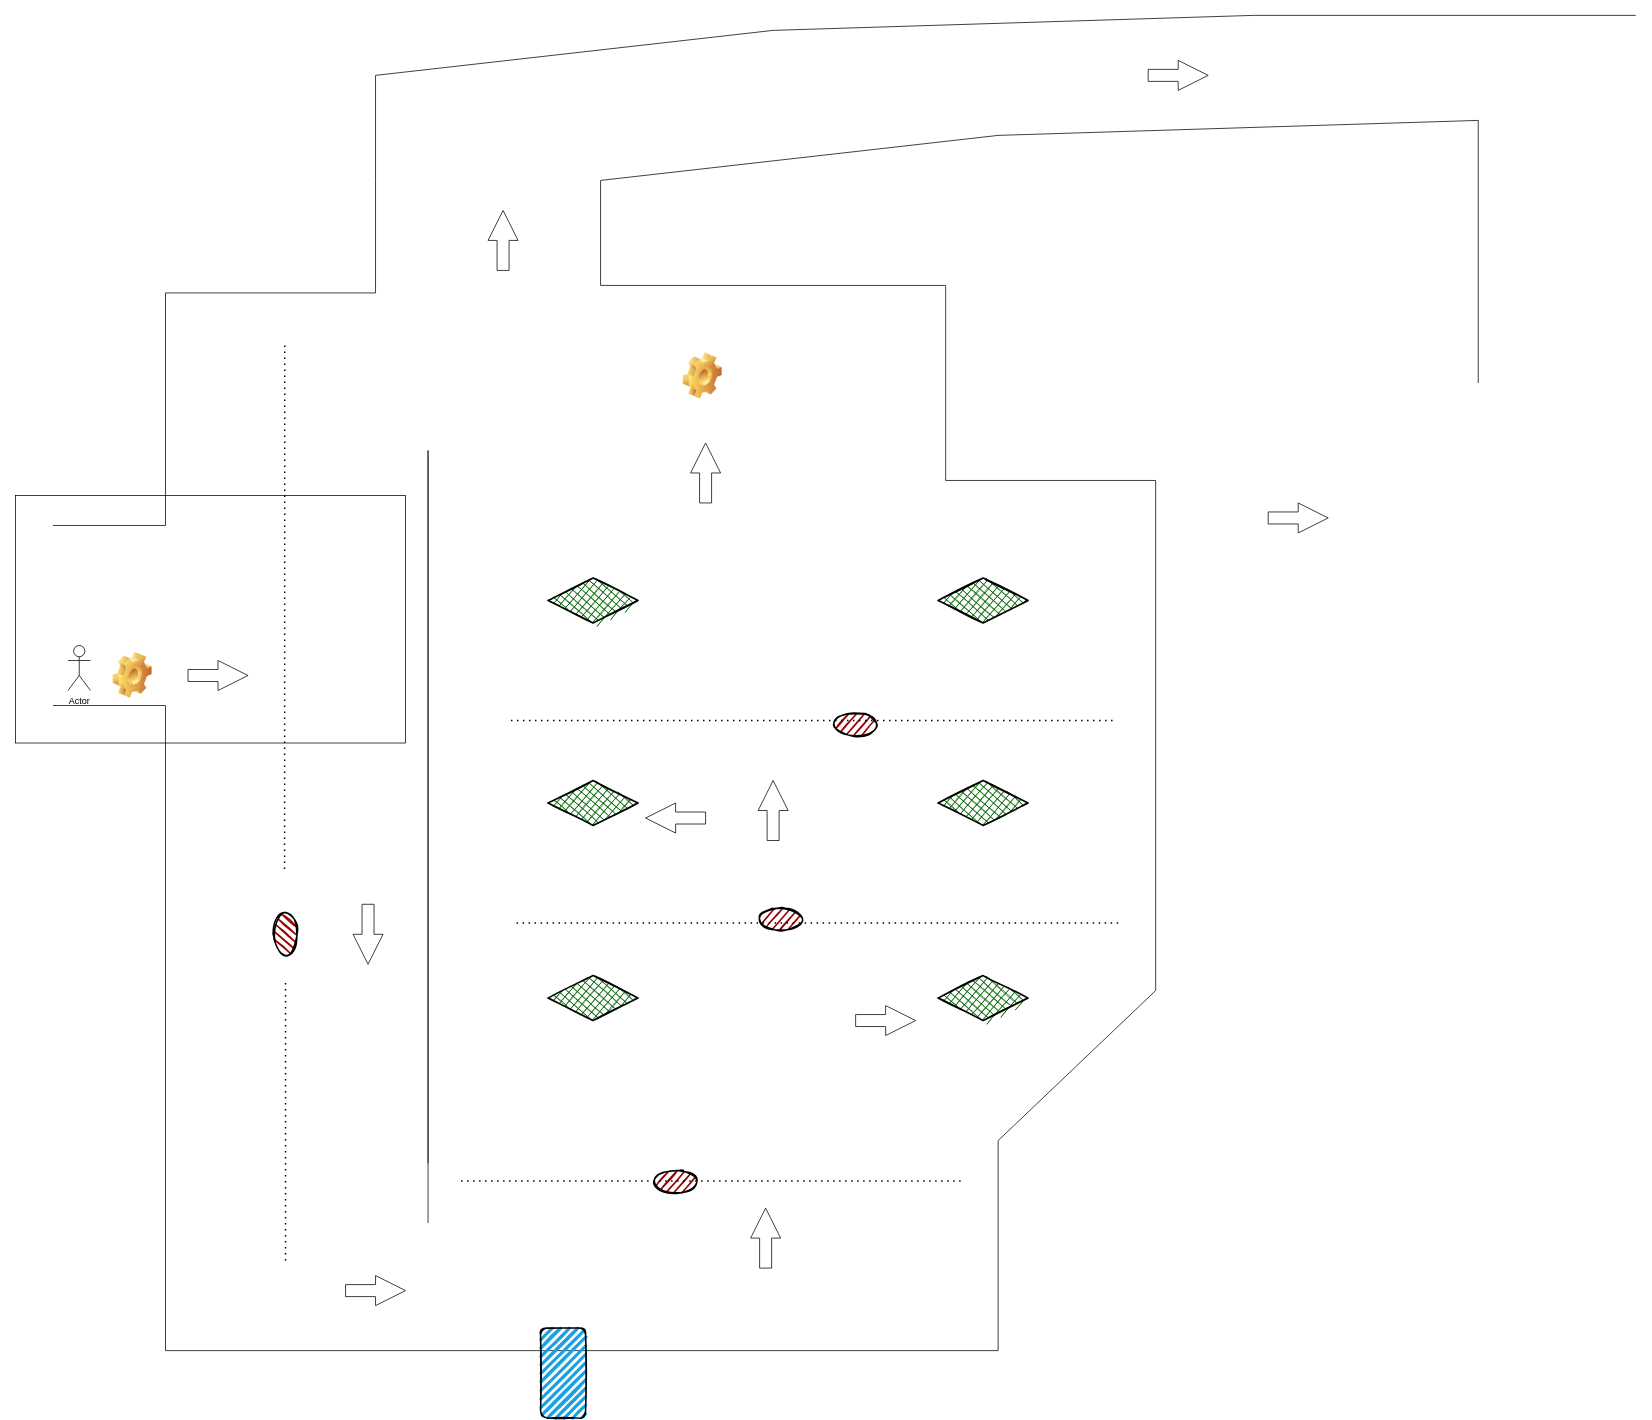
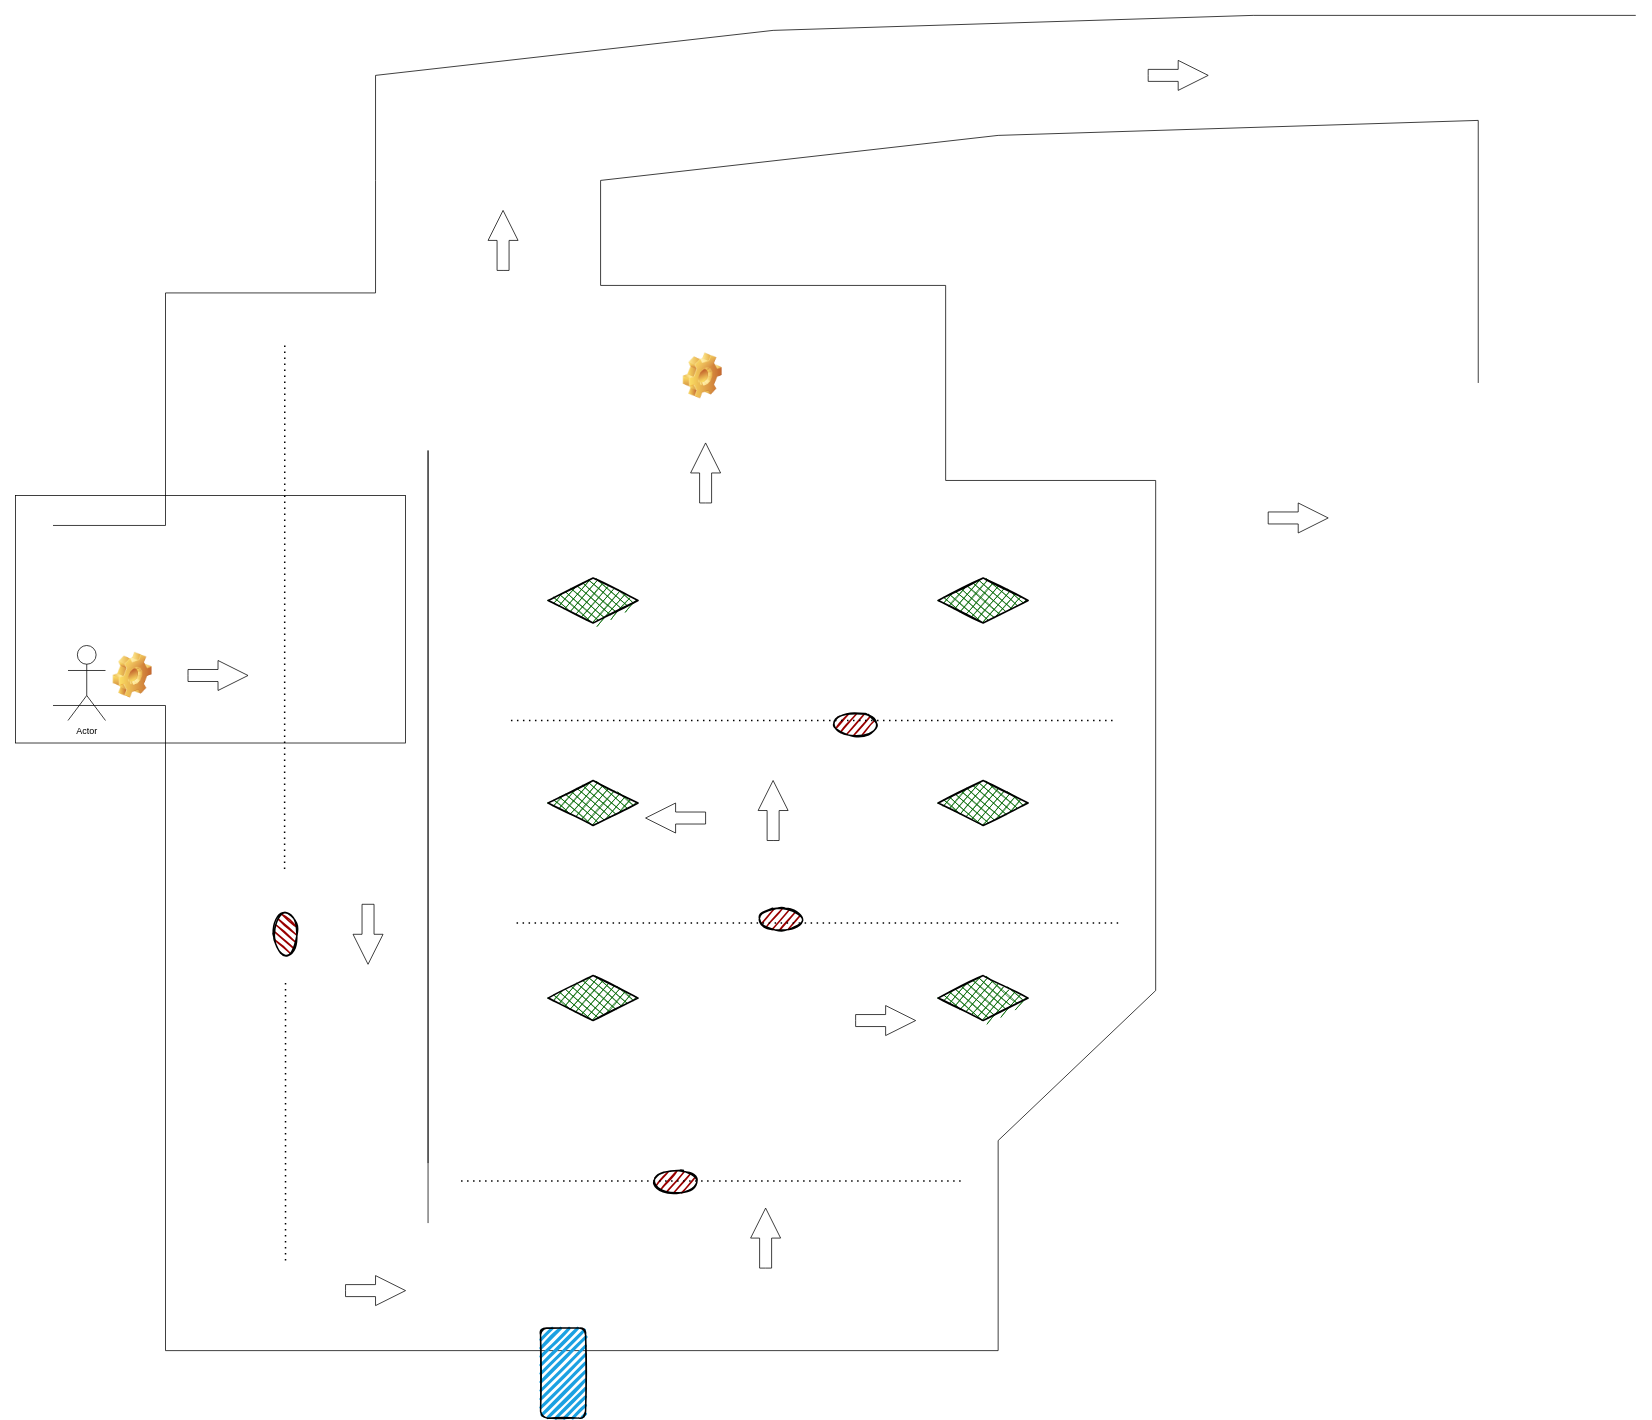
node "Actor": size 23x45 -> 38x75
